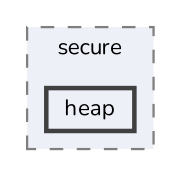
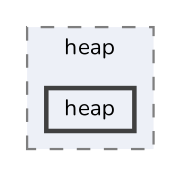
cluster "secure": label "secure" -> "heap"
